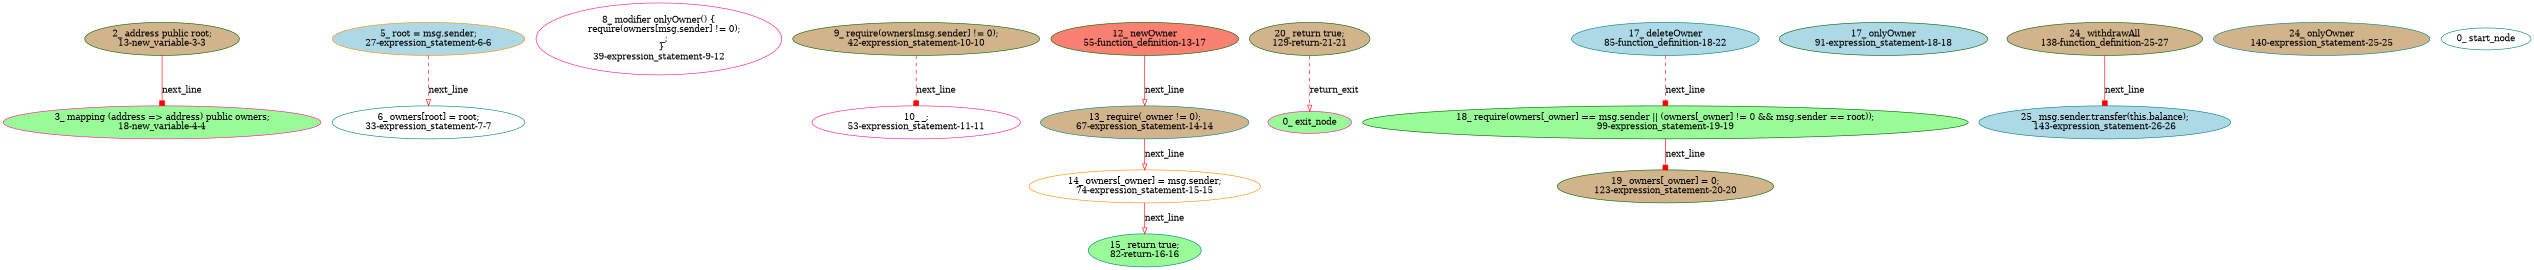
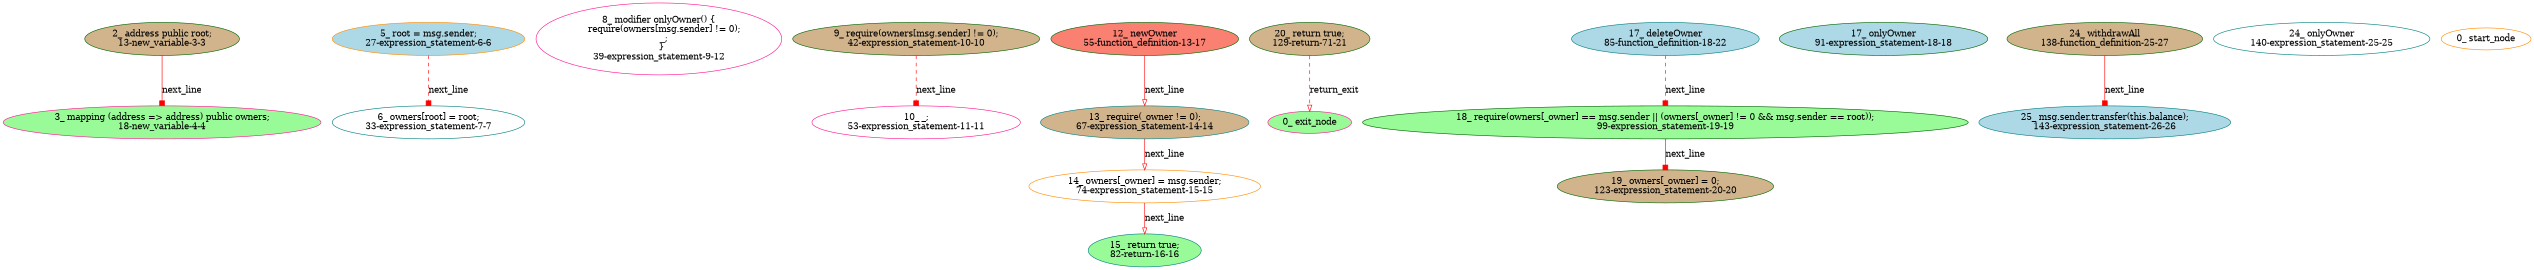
node "20_ return true; 129-return-21-21": label "20_ return true; 129-return-21-21" -> "20_ return true; 129-return-71-21"
node "24_ onlyOwner 140-expression_statement-25-25": fillcolor tan -> white
node "0_ start_node": color teal -> darkorange
edge "5_ root = msg.sender; 27-expression_statement-6-6" -> "6_ owners[root] = root; 33-expression_statement-7-7": arrowhead onormal -> box
